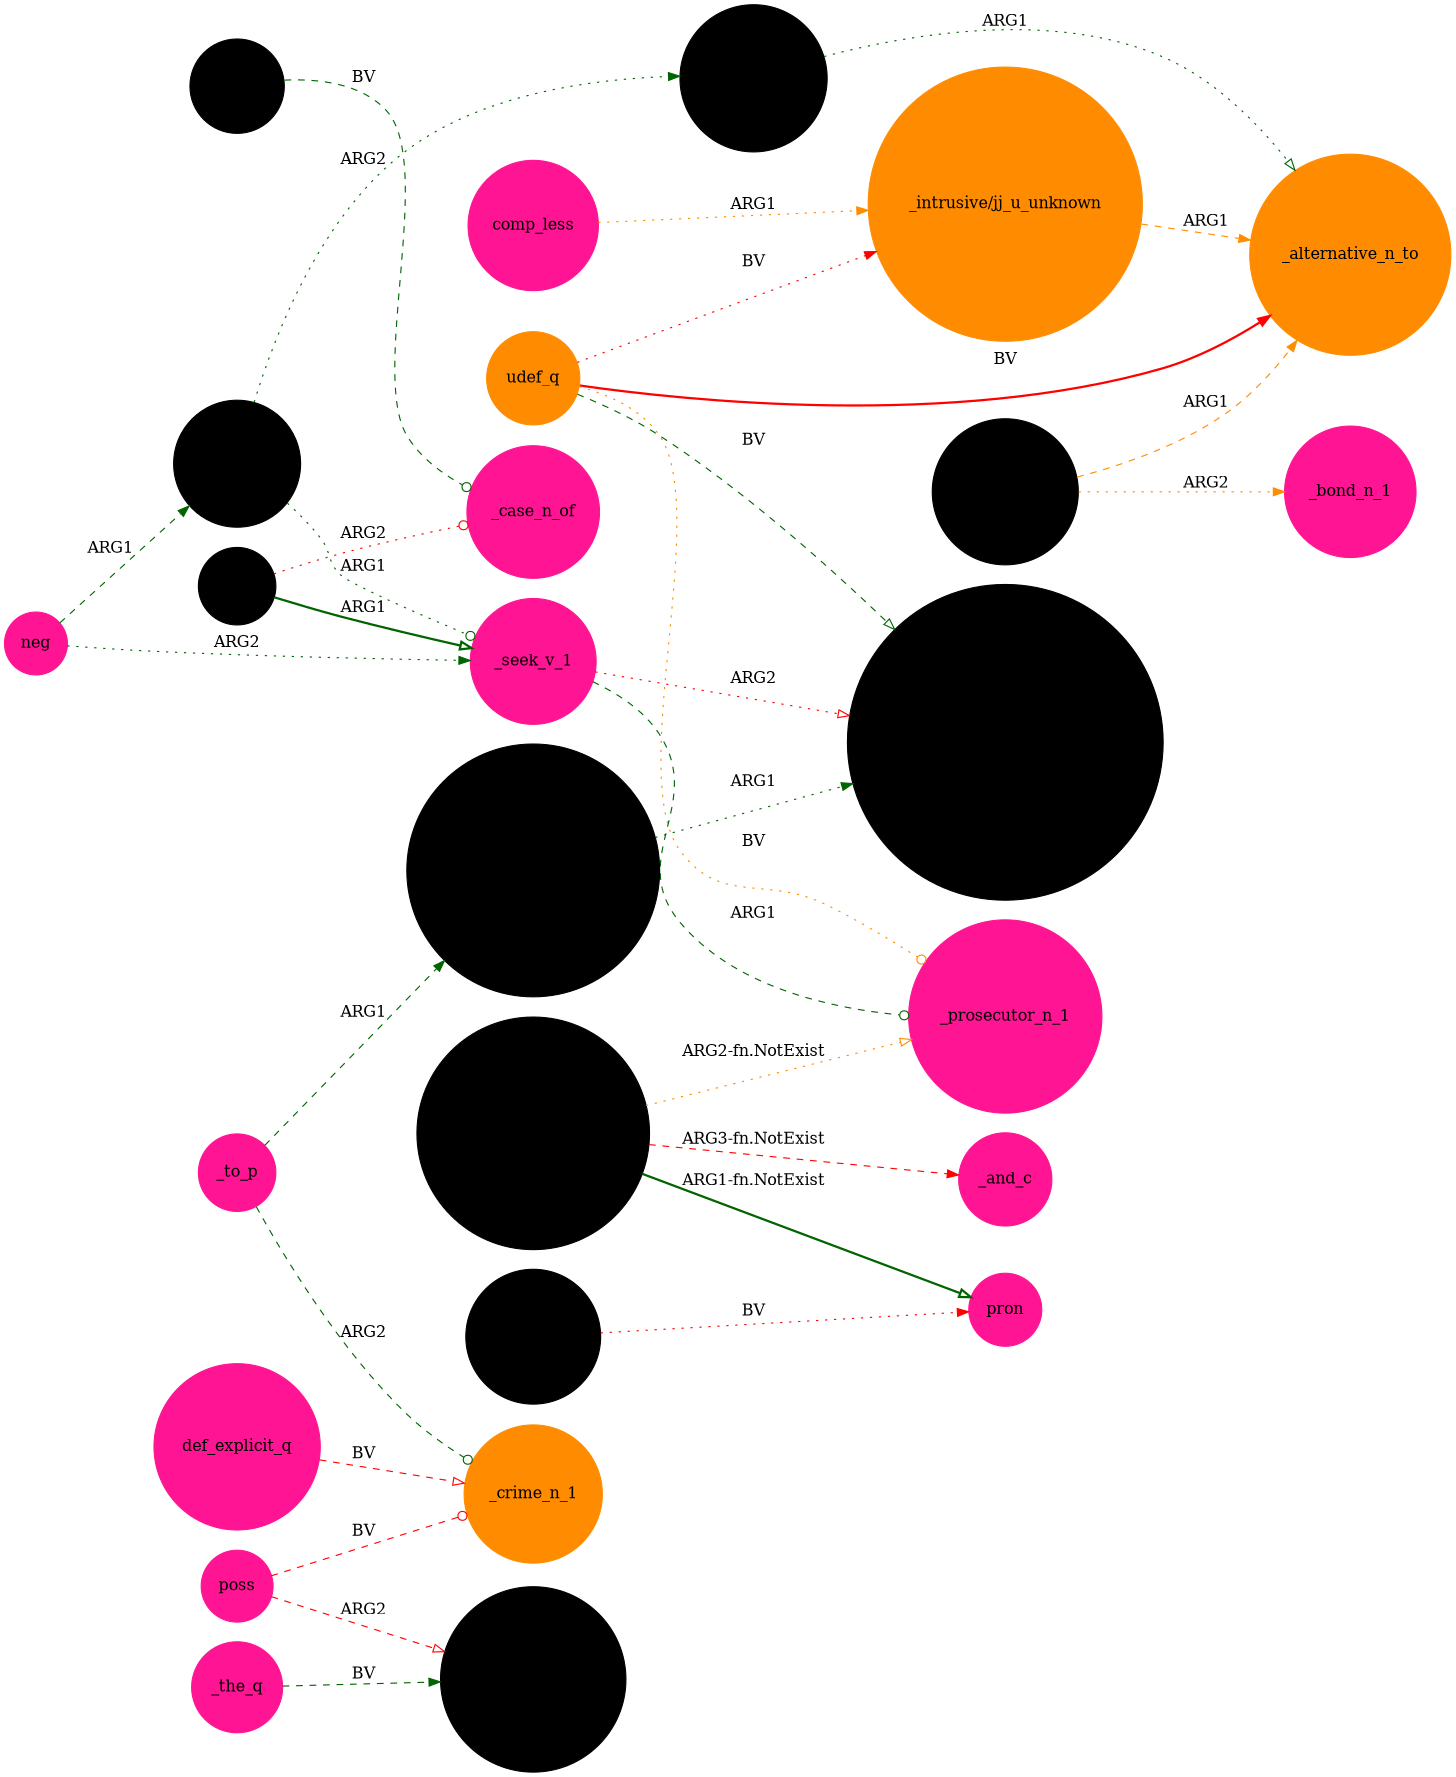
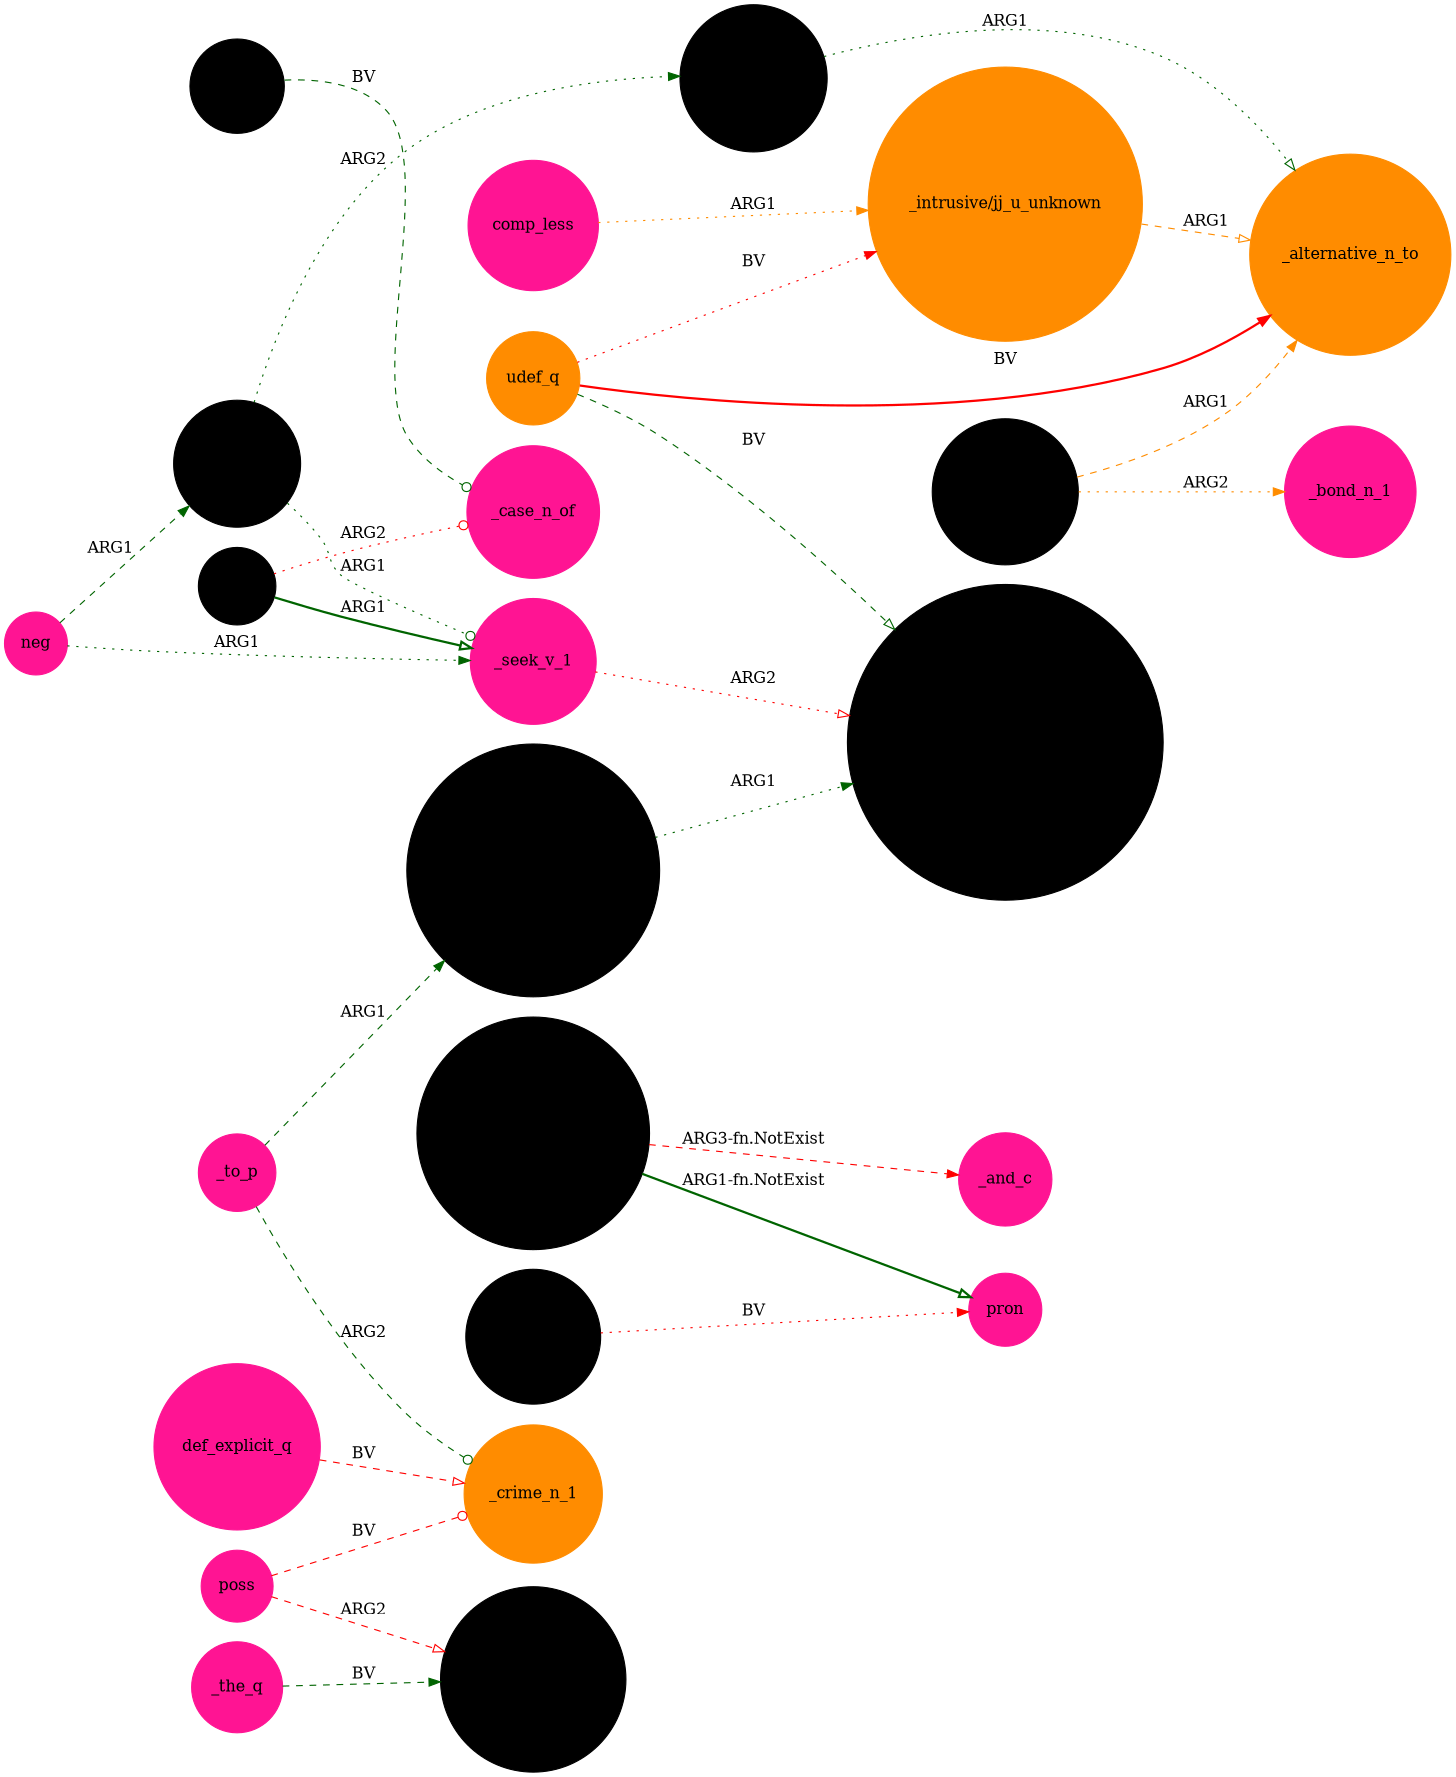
edge "_intrusive/jj_u_unknown" -> "_alternative_n_to": arrowhead normal -> onormal
edge "neg" -> "_seek_v_1": label "ARG2" -> "ARG1"
node "_prosecutor_n_1": removed
